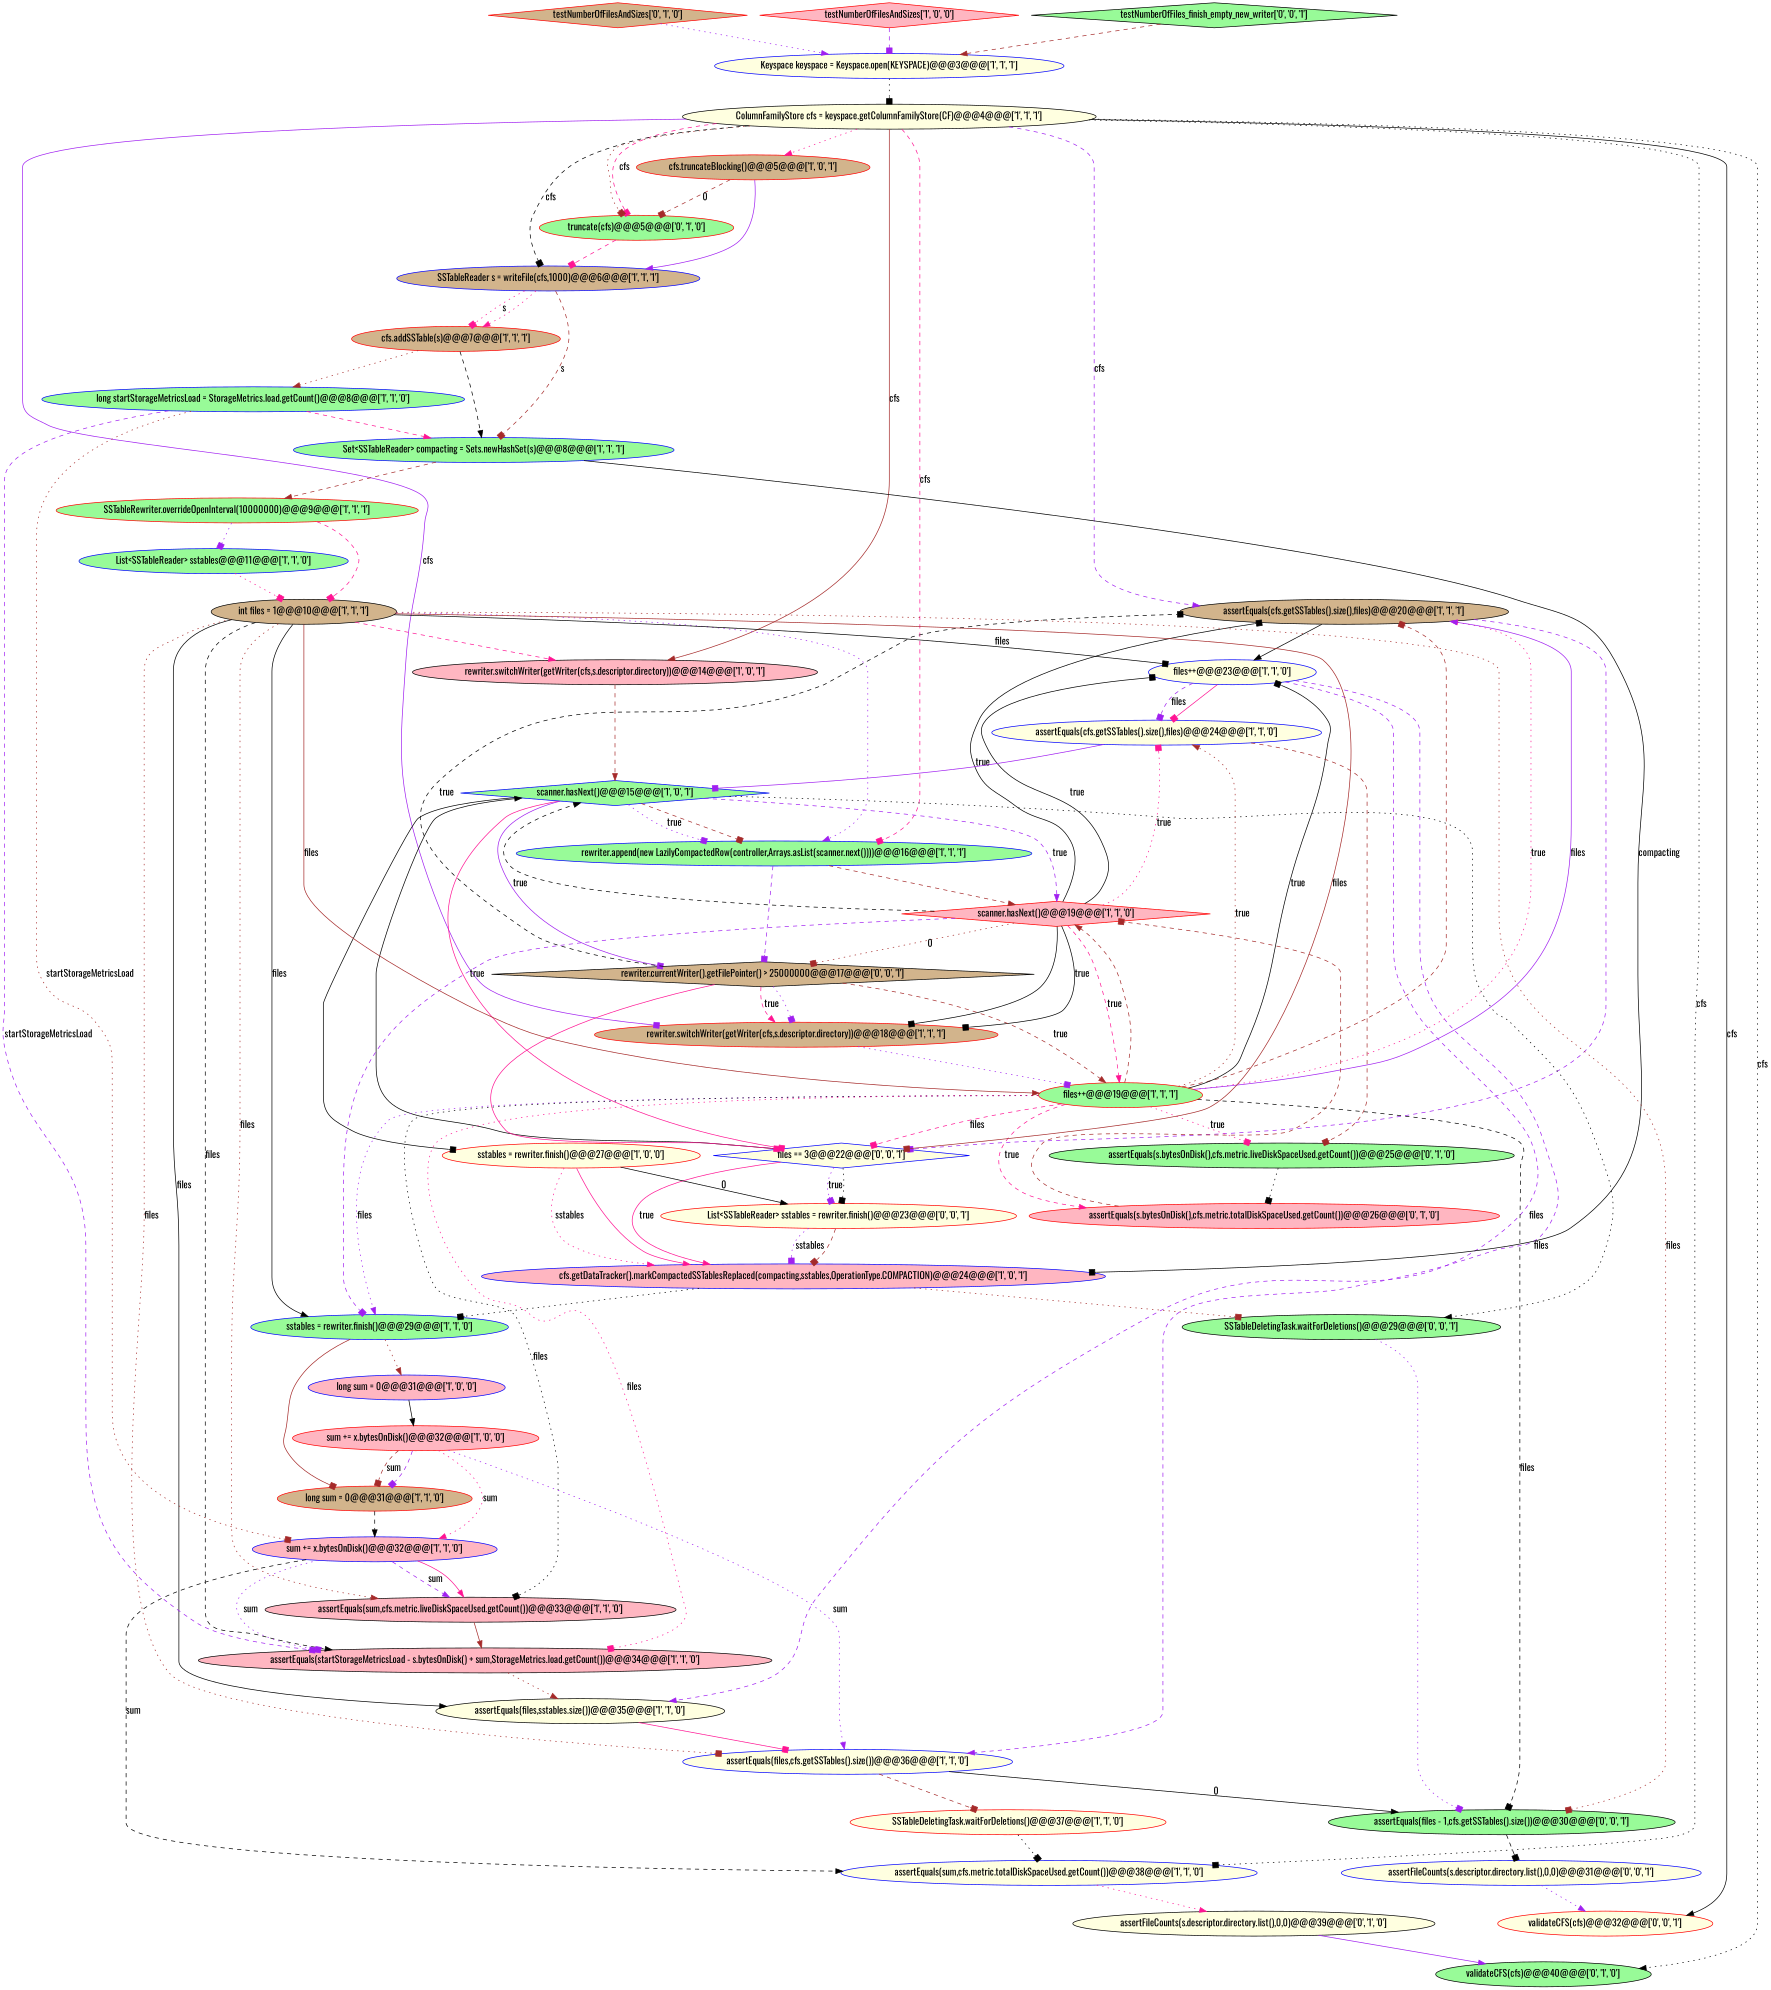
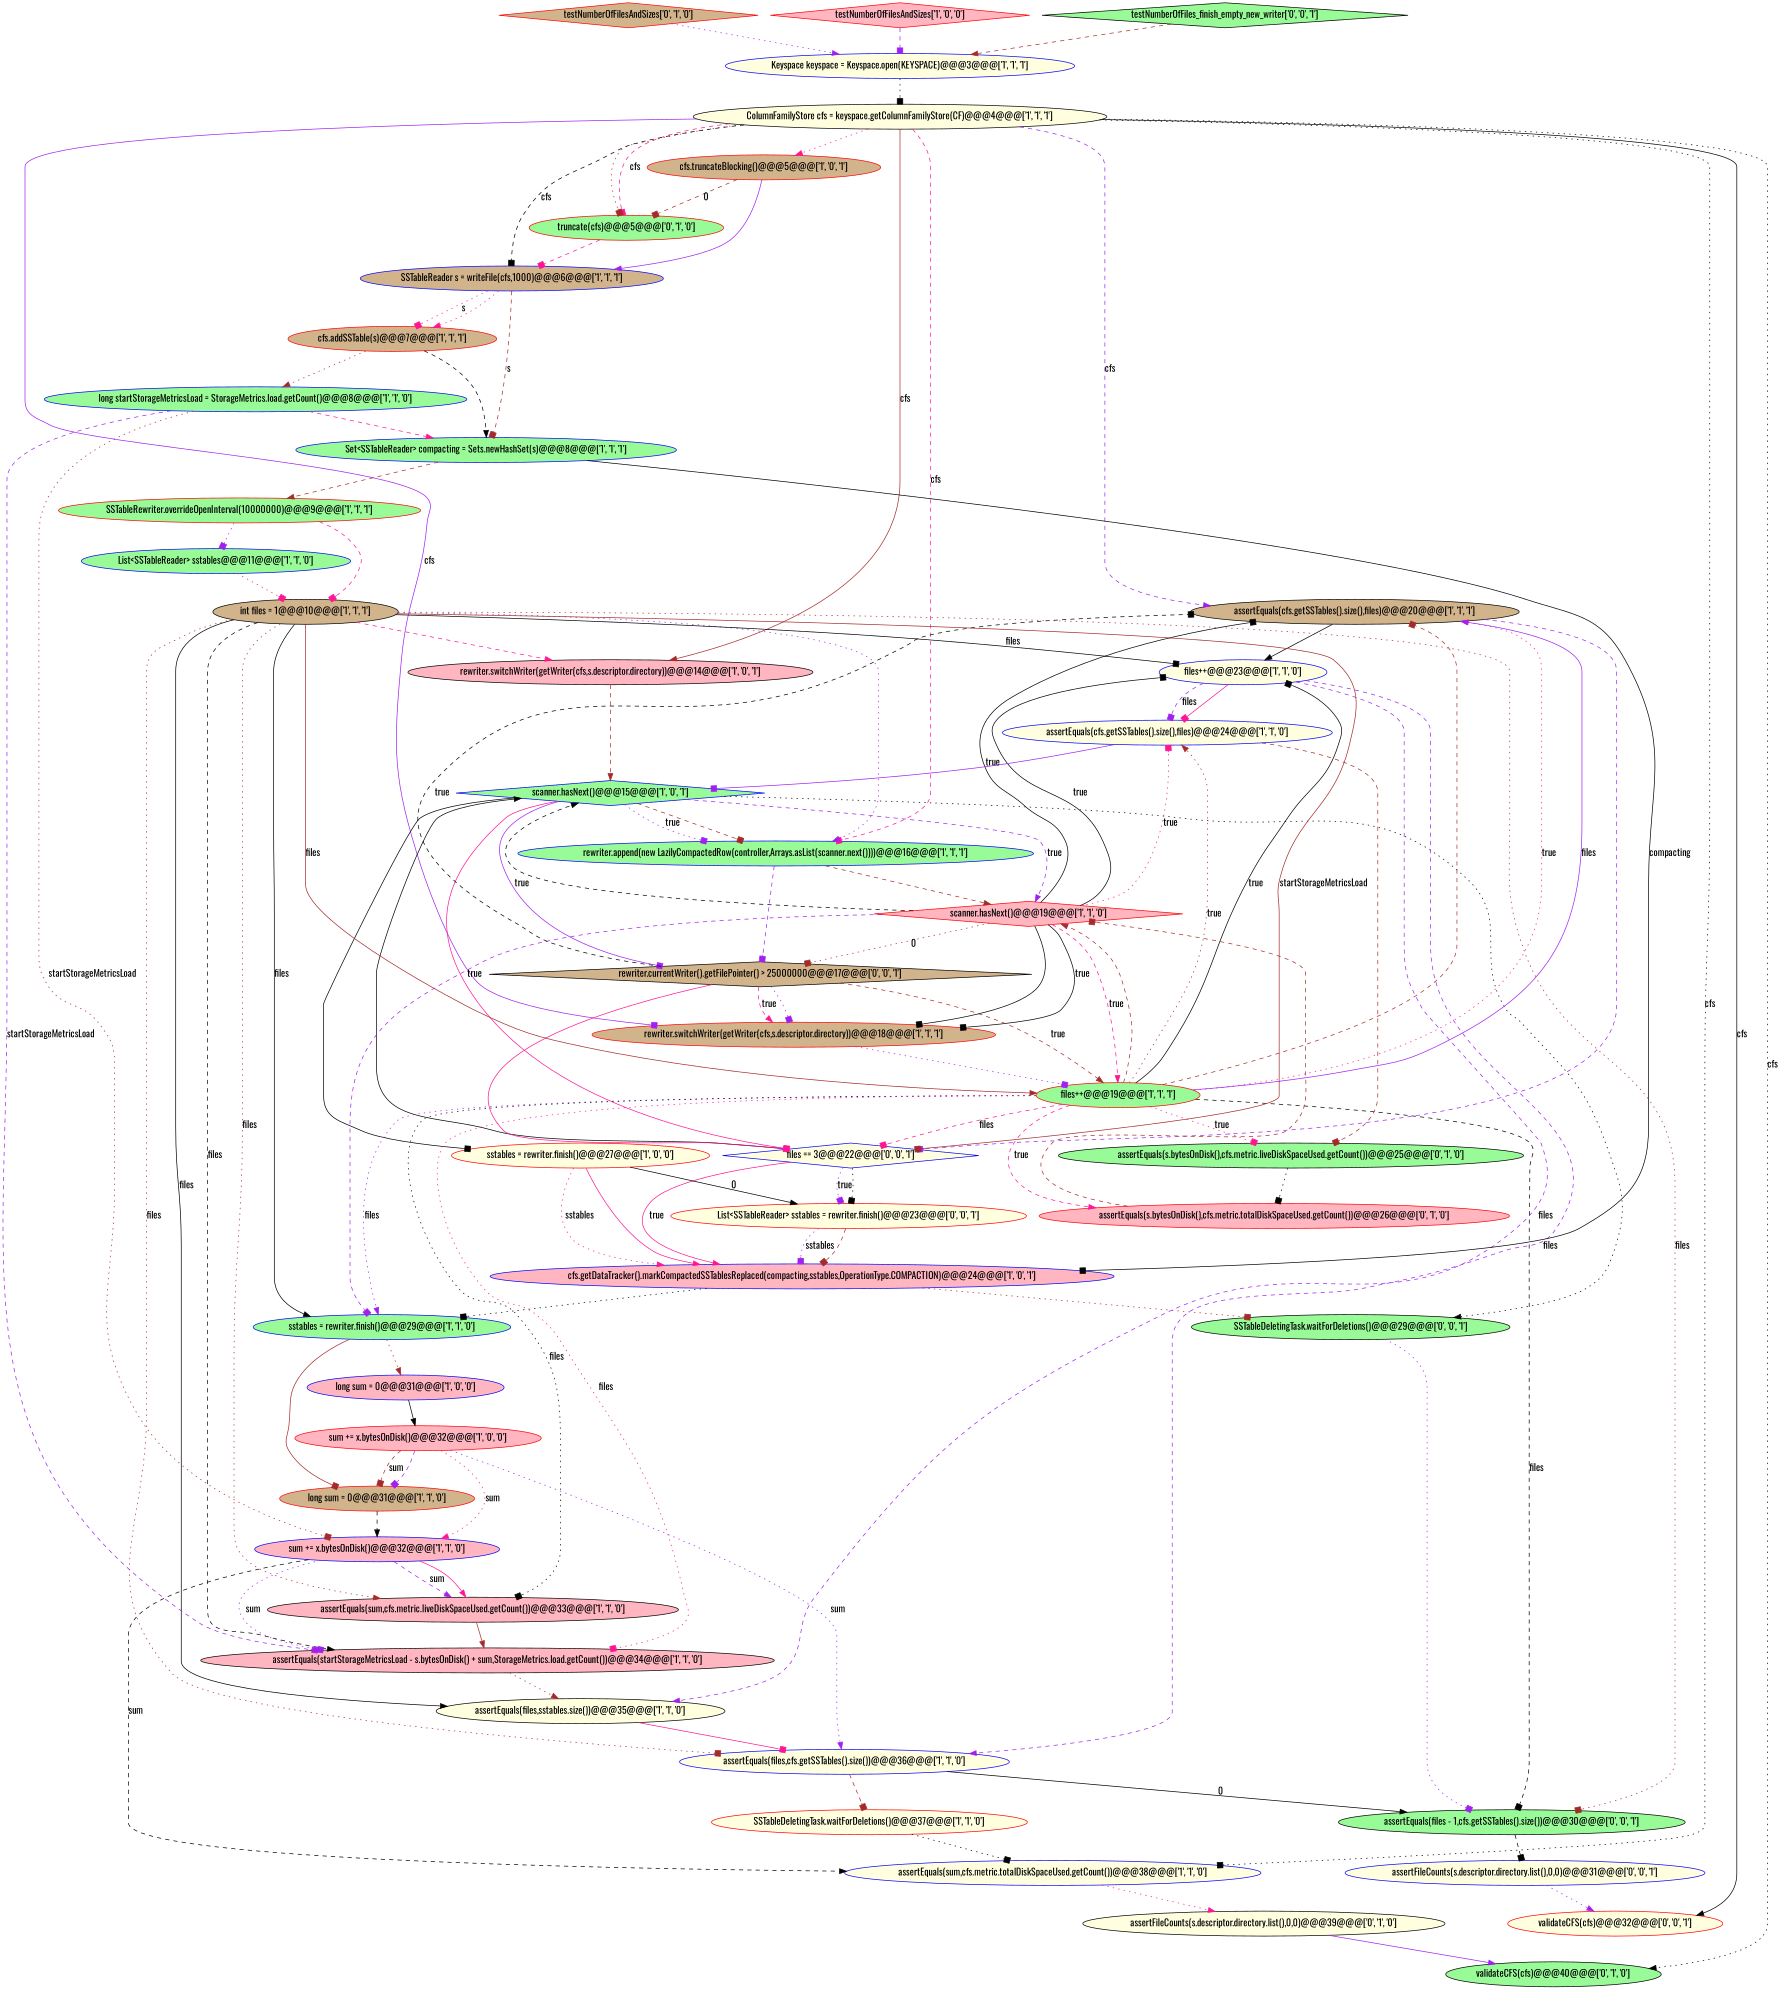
edge "int files = 1@@@10@@@['1', '1', '1']" -> "files == 3@@@22@@@['0', '0', '1']": label "files" -> "startStorageMetricsLoad"
